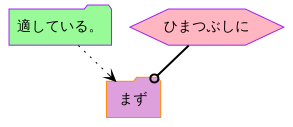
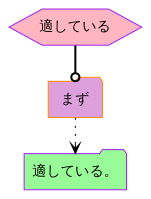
node "ひまつぶしに": label "ひまつぶしに" -> "適している"
edge "適している。" -> "まず": reversed
